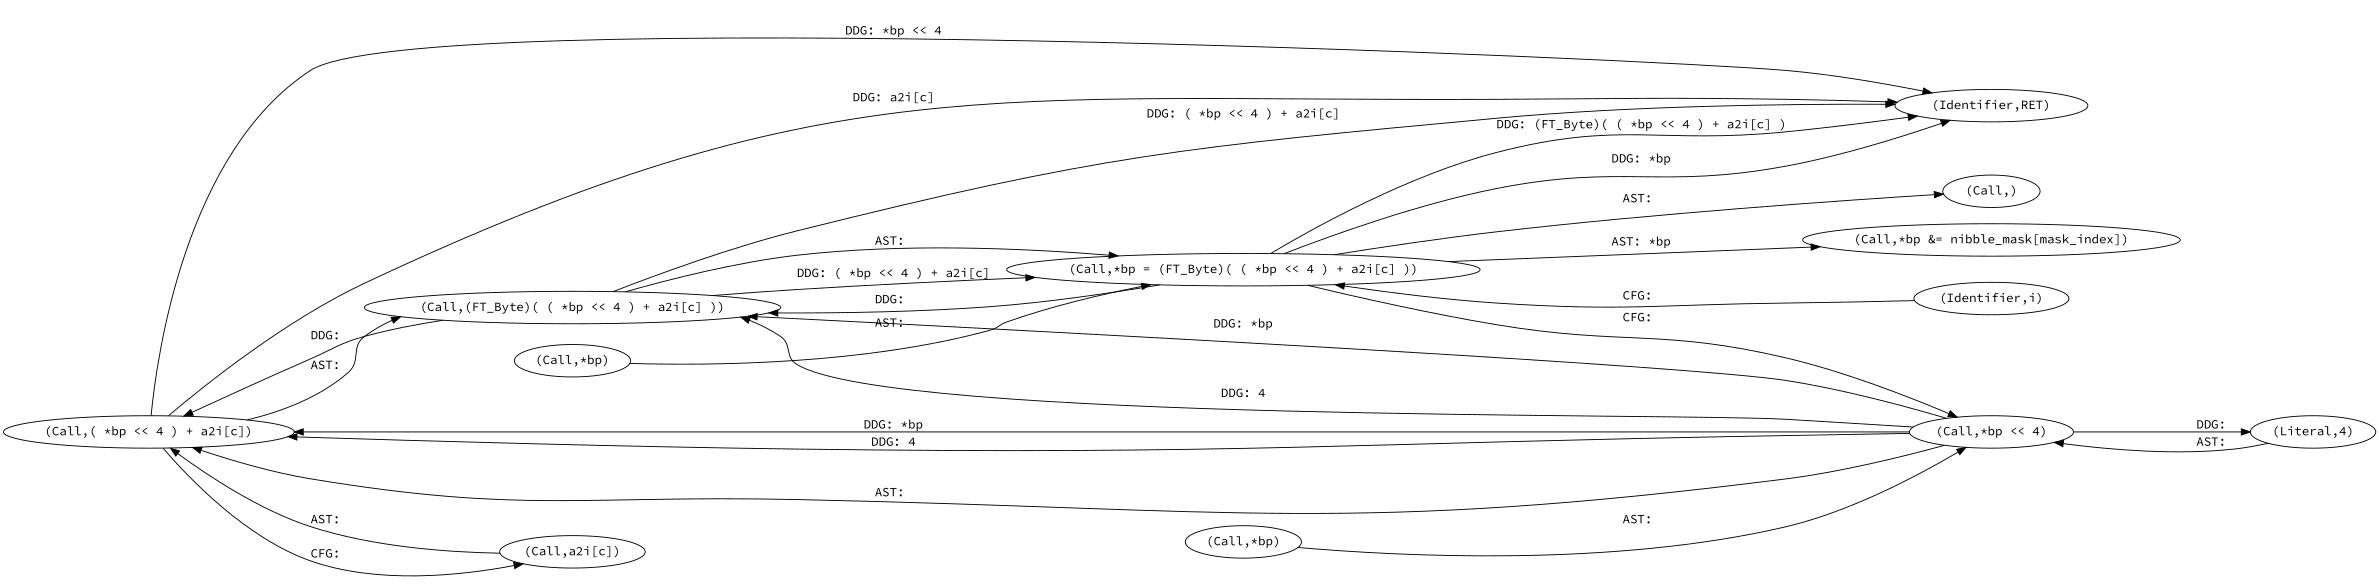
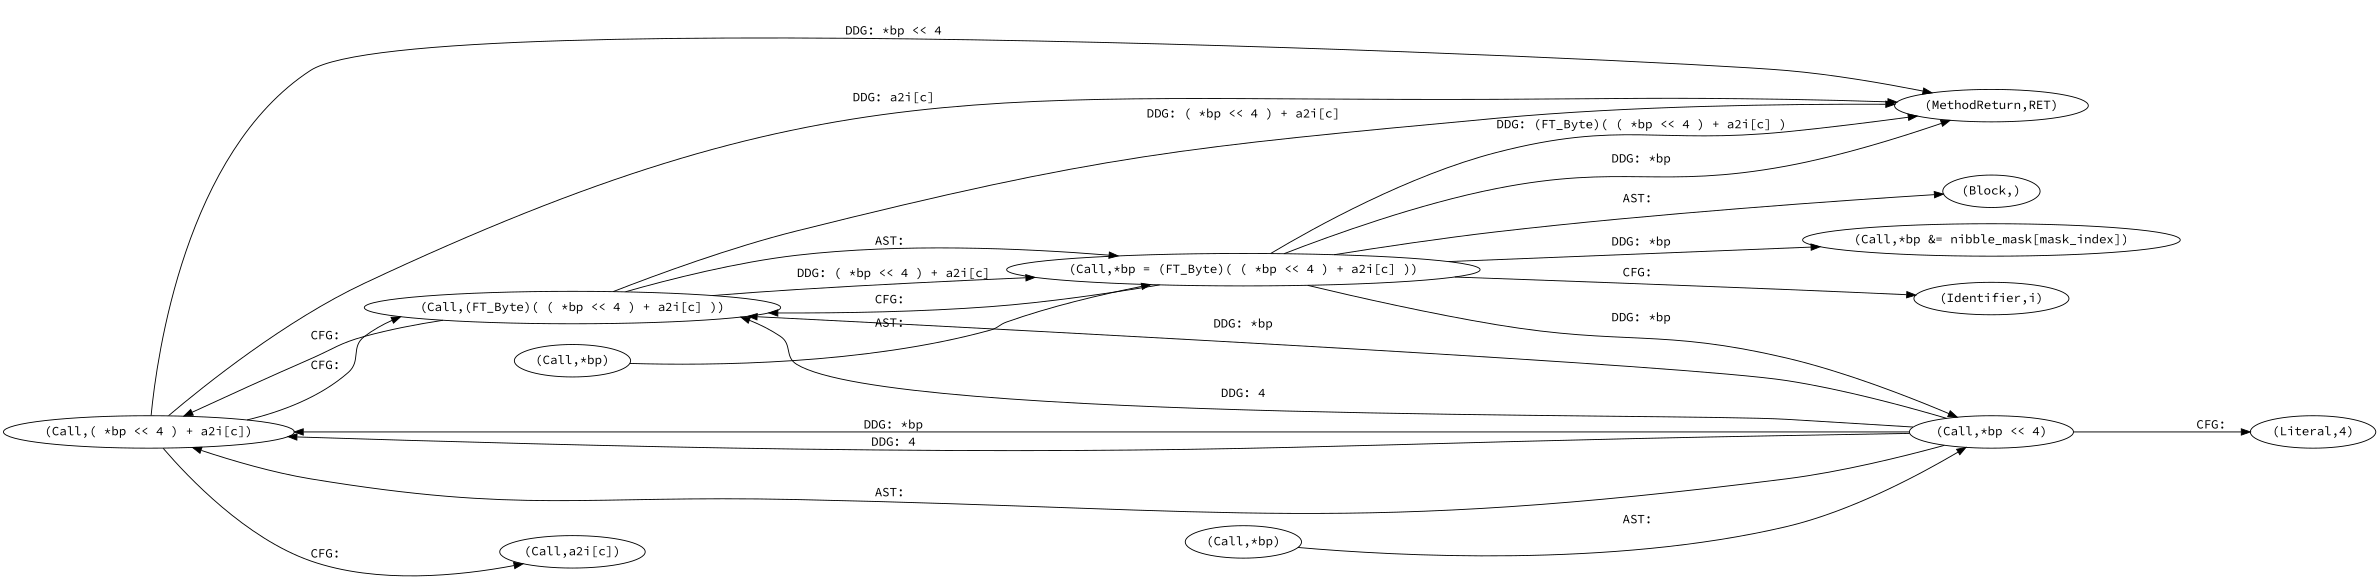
node "(Identifier,RET)": label "(Identifier,RET)" -> "(MethodReturn,RET)"
node "(Call,)": label "(Call,)" -> "(Block,)"
edge "(Call,*bp = (FT_Byte)( ( *bp << 4 ) + a2i[c] ))" -> "(Call,*bp &= nibble_mask[mask_index])": label "AST: *bp" -> "DDG: *bp"
edge "(Call,*bp = (FT_Byte)( ( *bp << 4 ) + a2i[c] ))" -> "(Call,(FT_Byte)( ( *bp << 4 ) + a2i[c] ))": label "DDG: " -> "CFG: "
edge "(Identifier,i)" -> "(Call,*bp = (FT_Byte)( ( *bp << 4 ) + a2i[c] ))": reversed
edge "(Call,*bp = (FT_Byte)( ( *bp << 4 ) + a2i[c] ))" -> "(Call,*bp << 4)": label "CFG: " -> "DDG: *bp"
edge "(Call,(FT_Byte)( ( *bp << 4 ) + a2i[c] ))" -> "(Call,( *bp << 4 ) + a2i[c])": label "DDG: " -> "CFG: "
edge "(Call,( *bp << 4 ) + a2i[c])" -> "(Call,(FT_Byte)( ( *bp << 4 ) + a2i[c] ))": label "AST: " -> "CFG: "
edge "(Call,*bp << 4)" -> "(Literal,4)": label "DDG: " -> "CFG: "
edge "(Literal,4)" -> "(Call,*bp << 4)": removed, label "AST:"
edge "(Call,a2i[c])" -> "(Call,( *bp << 4 ) + a2i[c])": removed, label "AST:"
